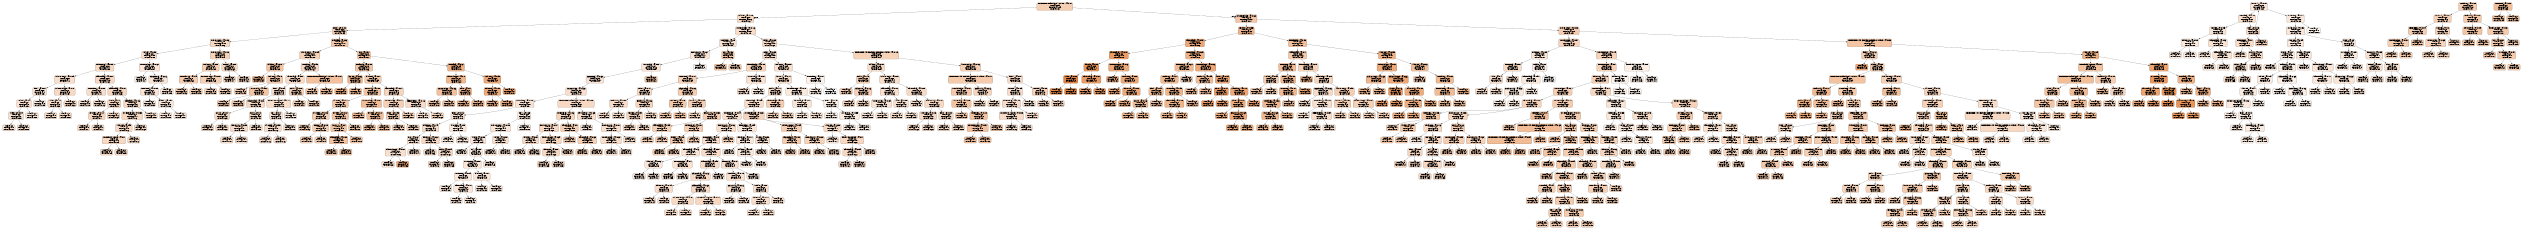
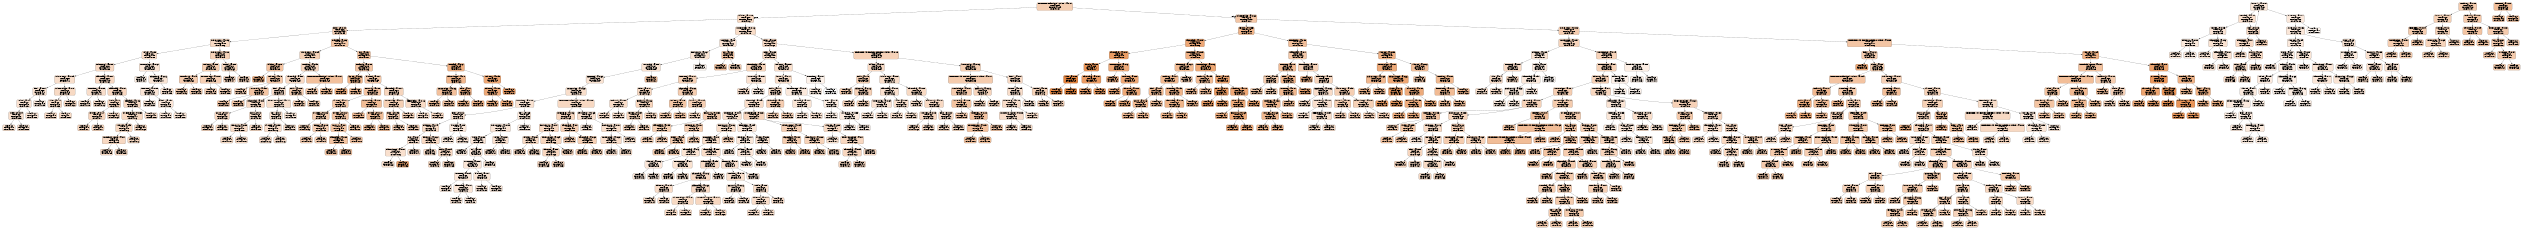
node "mse = 0.0 samples = 1 value = -0.24": label "mse = 0.0 samples = 1 value = -0.24" -> "mse = 0.0 notCitizen = 1 value = -0.24"
edge "walked <= 0.43 mse = 0.01 samples = 3 value = 1.25" -> "20to49_unit <= -0.14 mse = 0.0 samples = 2 value = 1.19": reversed
edge "mse = 0.0 samples = 1 value = 1.82" -> "train <= 0.28 mse = 0.03 samples = 9 value = 0.91": now "walked <= -0.1 mse = 0.04 samples = 15 value = 1.05" -> "train <= 0.28 mse = 0.03 samples = 9 value = 0.91"
node "mse = -0.0 samples = 1 value = 0.51": label "mse = -0.0 samples = 1 value = 0.51" -> "mse = -0.0 other = 1 value = 0.51"
node "mse = -0.0 samples = 1 value = 0.68": added
